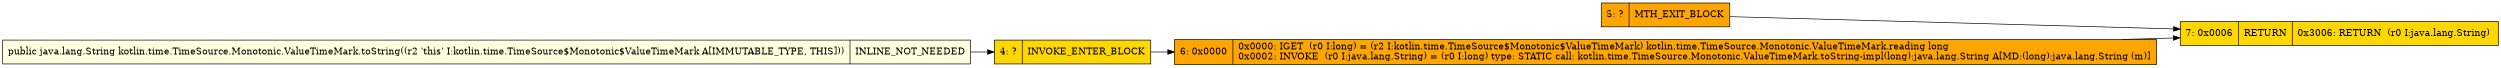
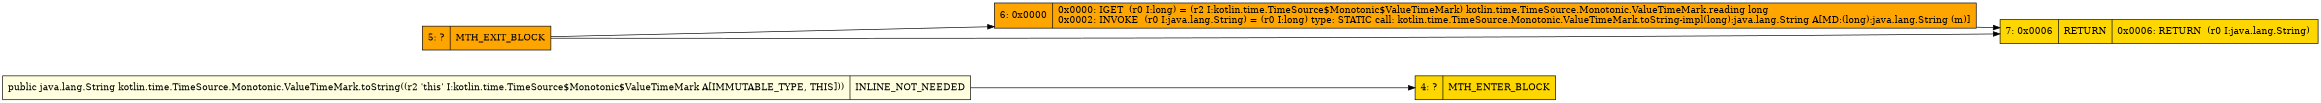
node "7: 0x0006": text "0x3006: RETURN  (r0 I:java.lang.String)" -> "0x0006: RETURN  (r0 I:java.lang.String)"
node "4: ?": text "INVOKE_ENTER_BLOCK" -> "MTH_ENTER_BLOCK"
edge "4: ?" -> "6: 0x0000": now "5: ?" -> "6: 0x0000"
